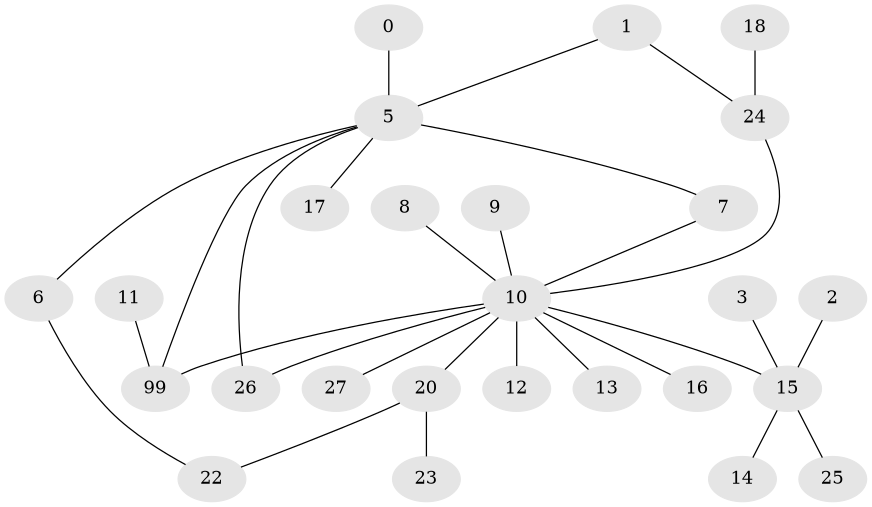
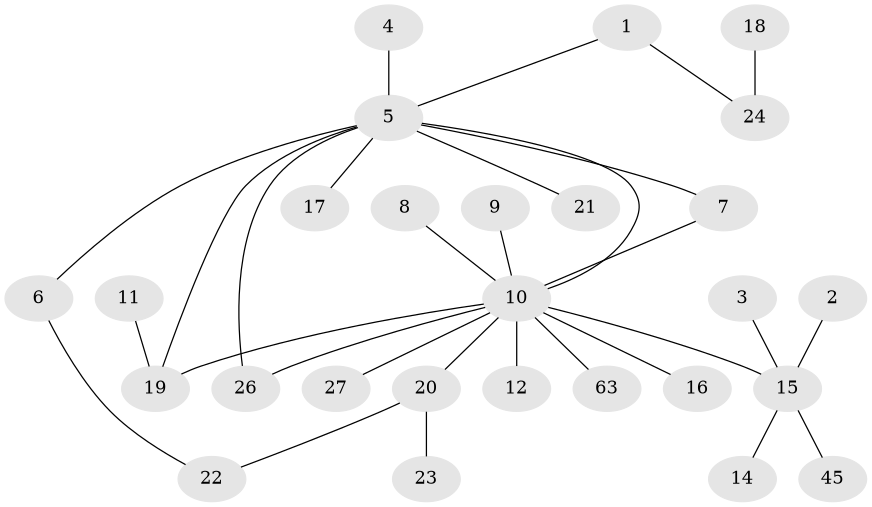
node "0": label "0" -> "4"
node "21": added
edge "24" -- "10": now "5" -- "10"
node "99": label "99" -> "19"
node "13": label "13" -> "63"
node "25": label "25" -> "45"
